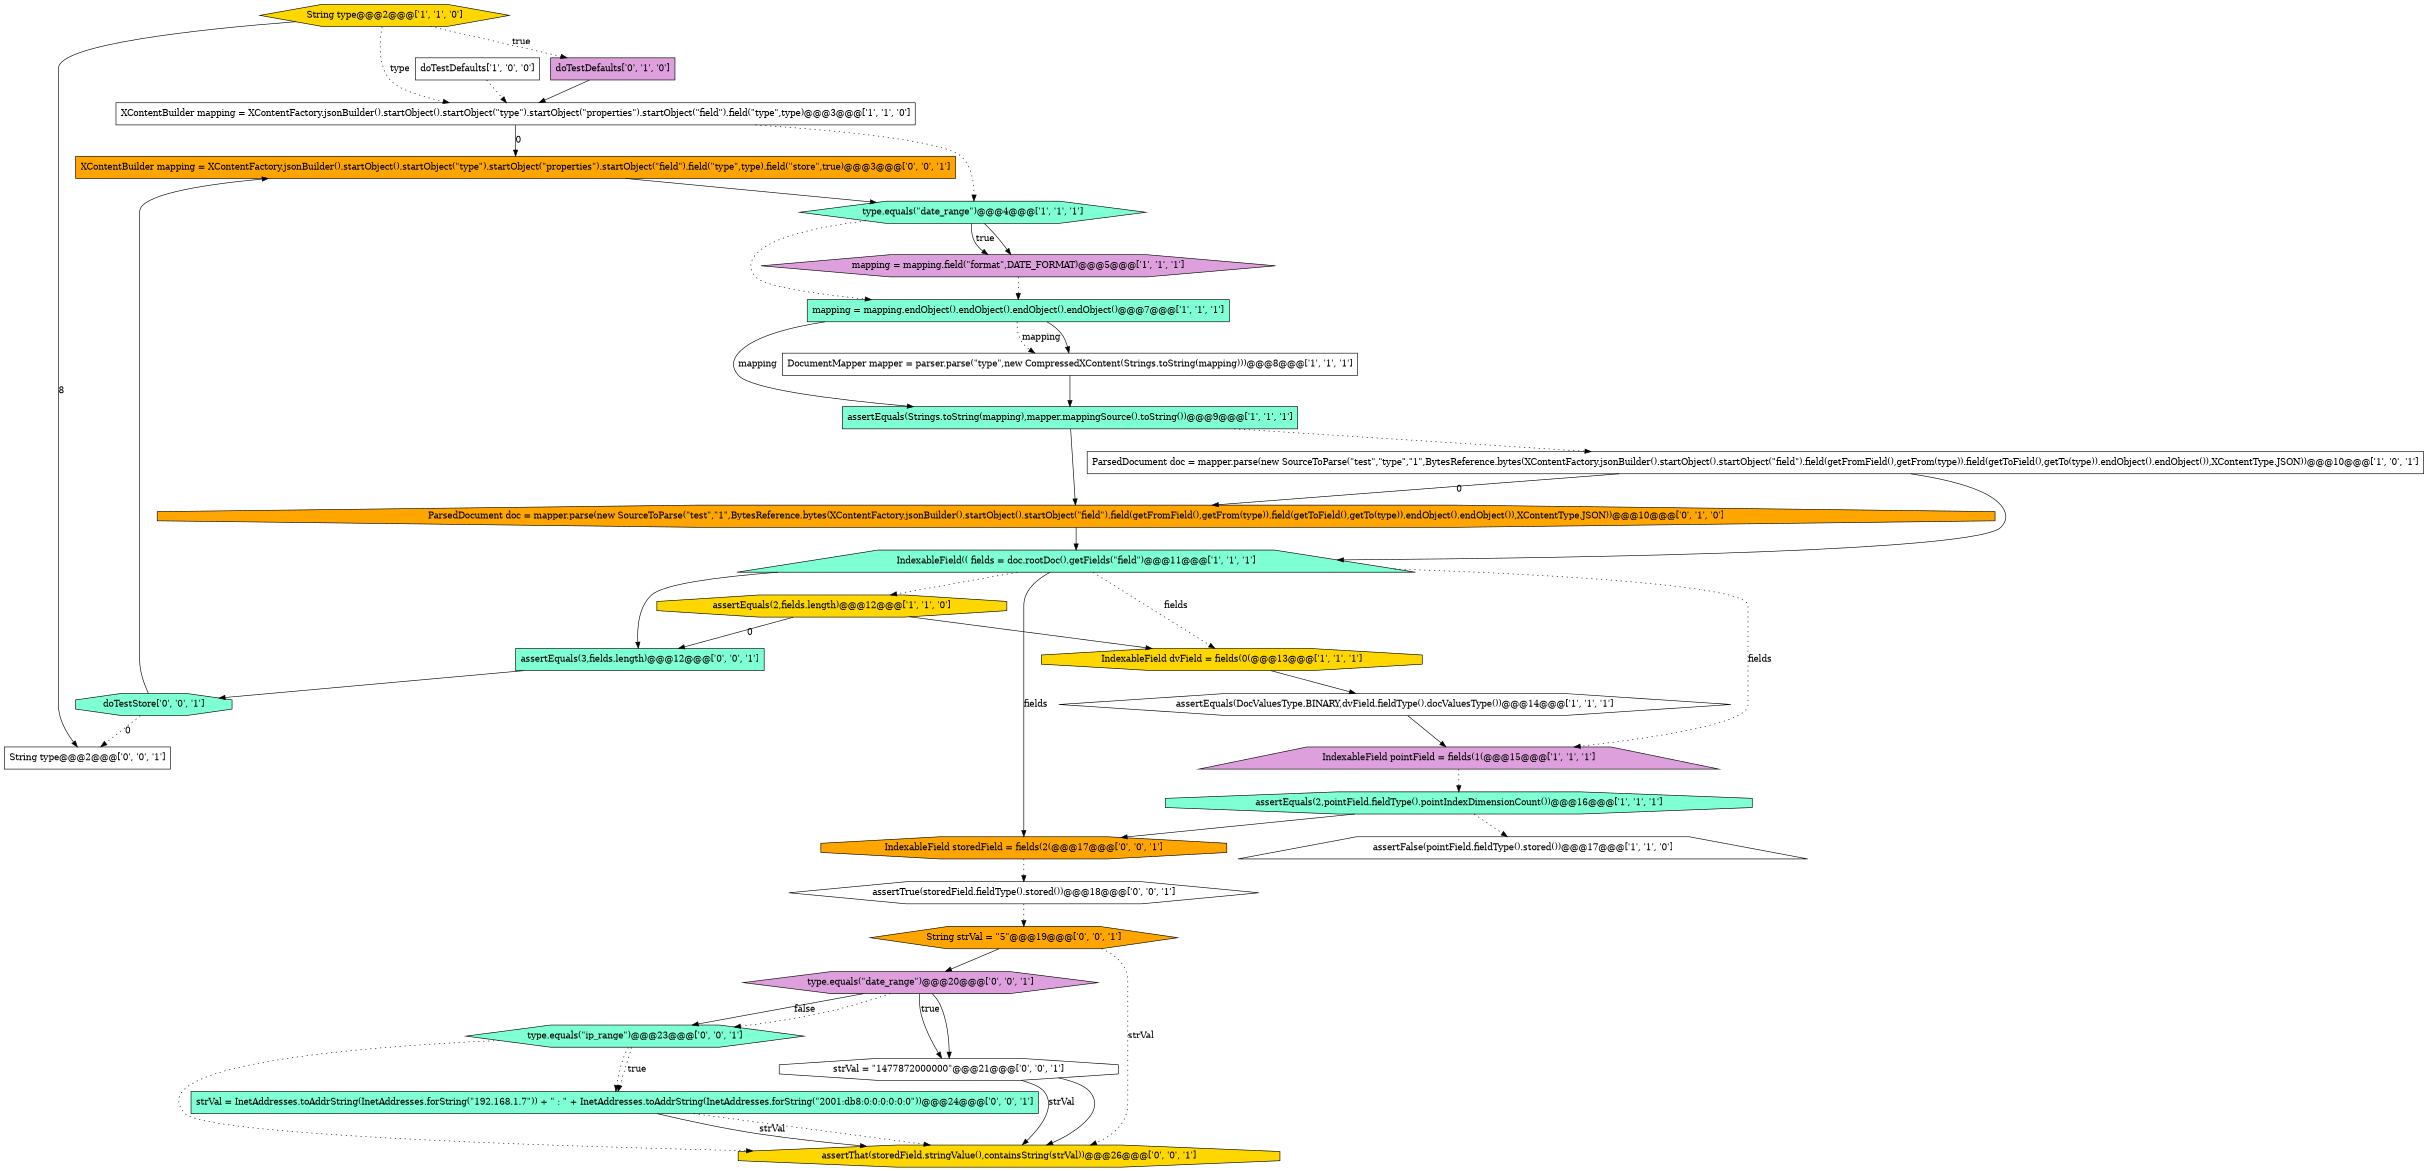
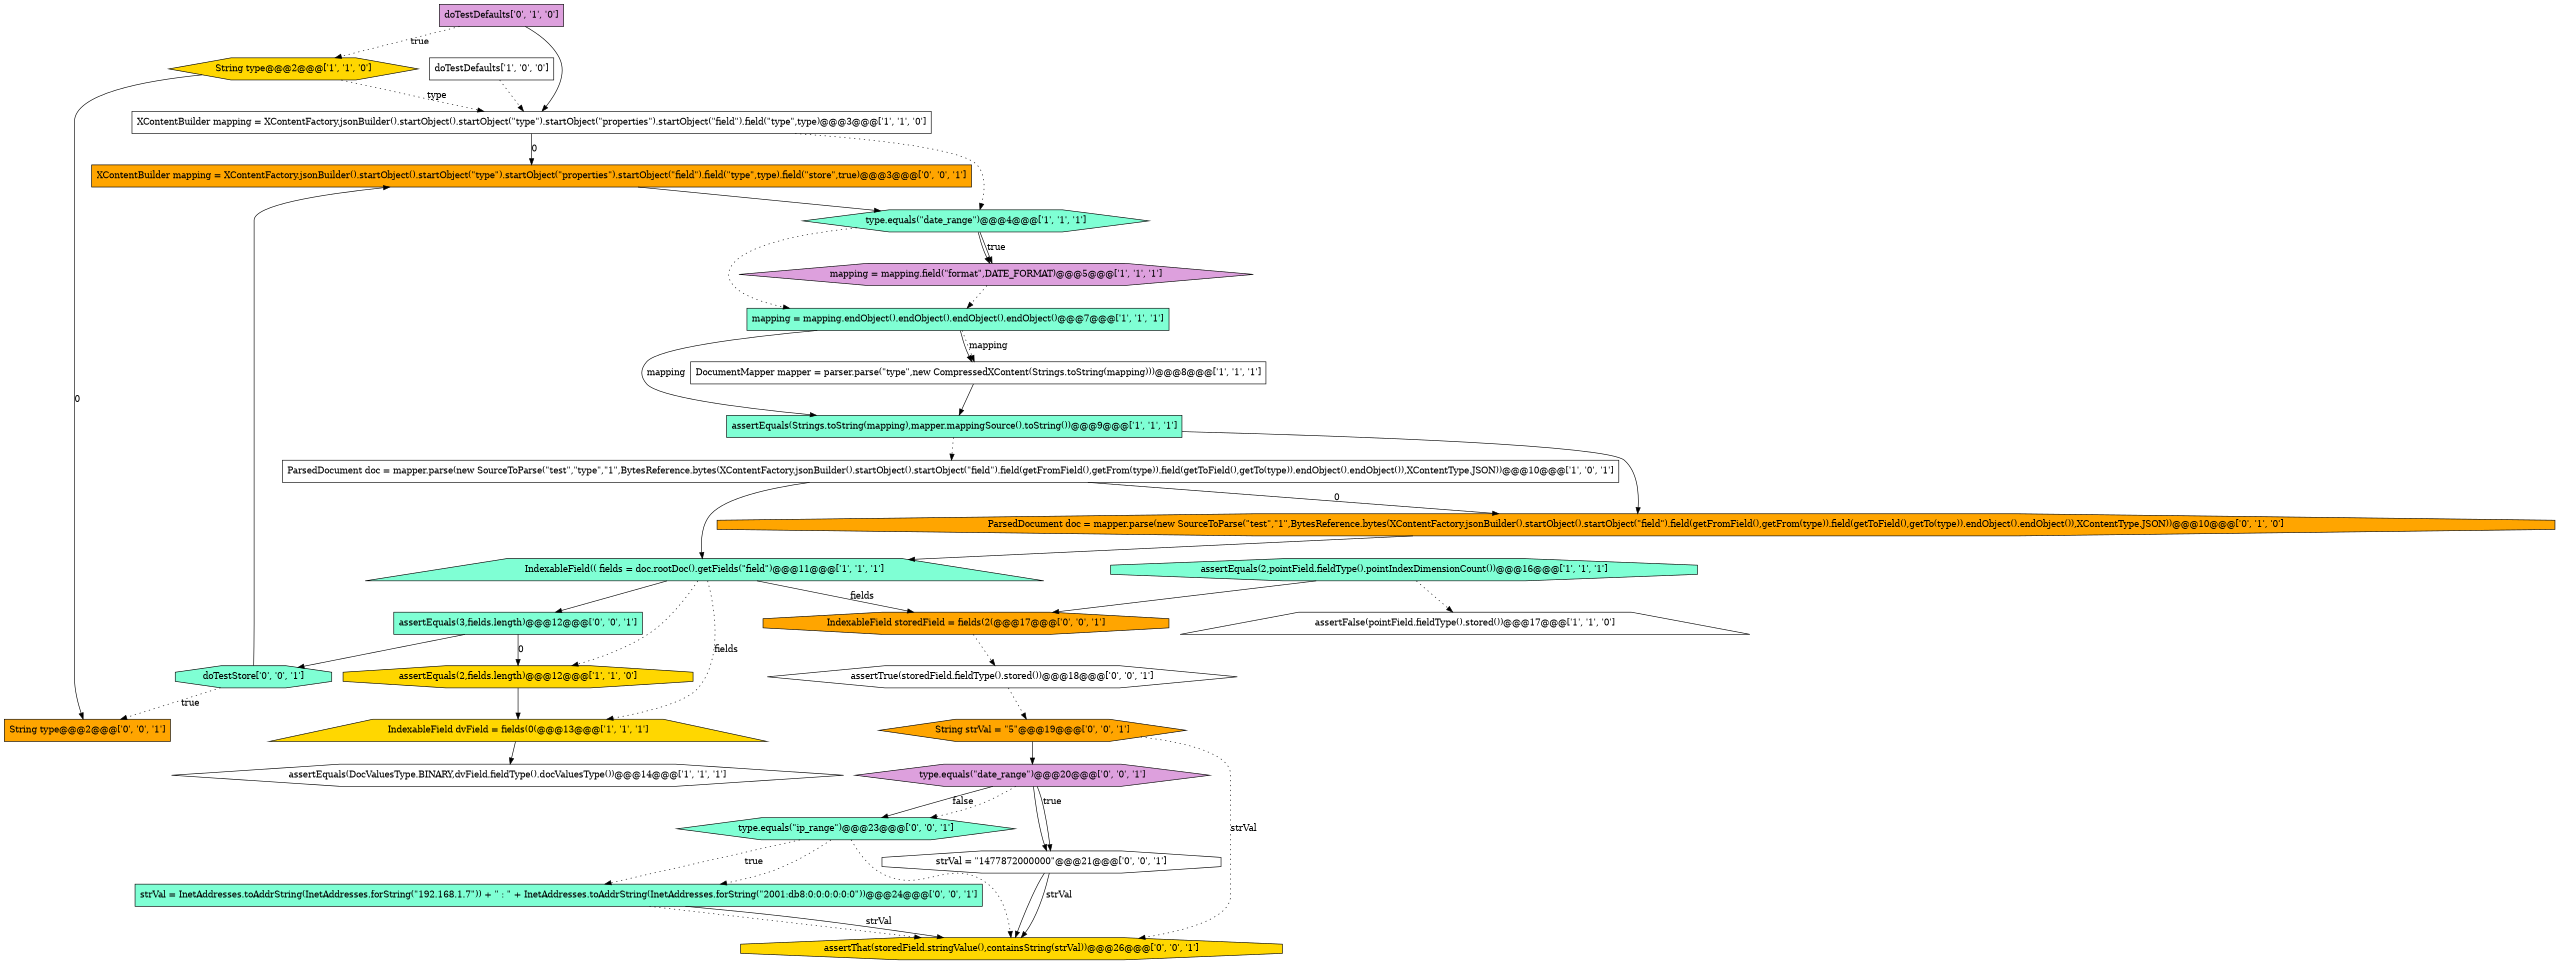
edge "String type@@@2@@@['1', '1', '0']" -> "doTestDefaults['0', '1', '0']": reversed
edge "String type@@@2@@@['1', '1', '0']" -> "String type@@@2@@@['0', '0', '1']": label "8" -> "0"
edge "assertEquals(2,fields.length)@@@12@@@['1', '1', '0']" -> "assertEquals(3,fields.length)@@@12@@@['0', '0', '1']": reversed
node "IndexableField dvField = fields(0(@@@13@@@['1', '1', '1']": shape octagon -> trapezium
edge "doTestStore['0', '0', '1']" -> "String type@@@2@@@['0', '0', '1']": label "0" -> "true"
node "String type@@@2@@@['0', '0', '1']": fillcolor white -> orange
node "IndexableField pointField = fields(1(@@@15@@@['1', '1', '1']": removed
